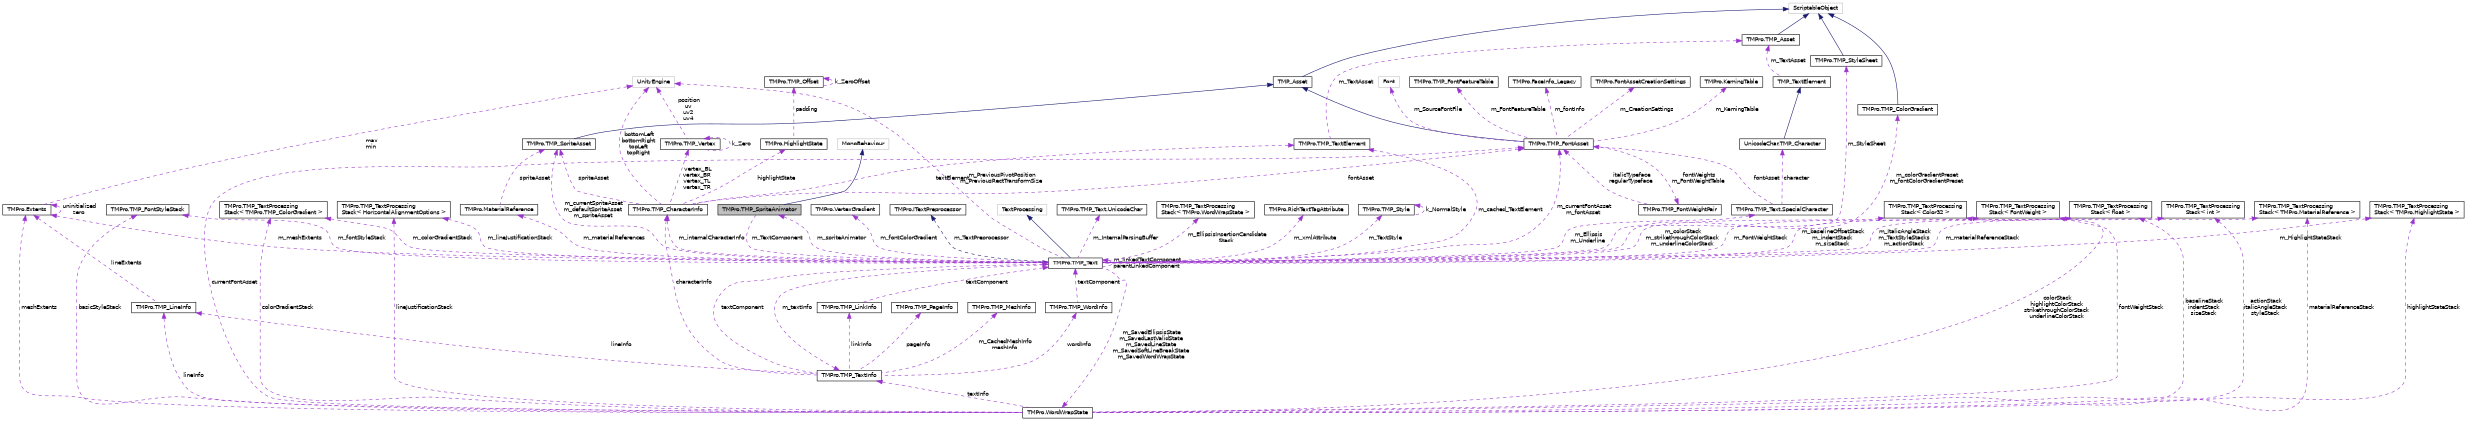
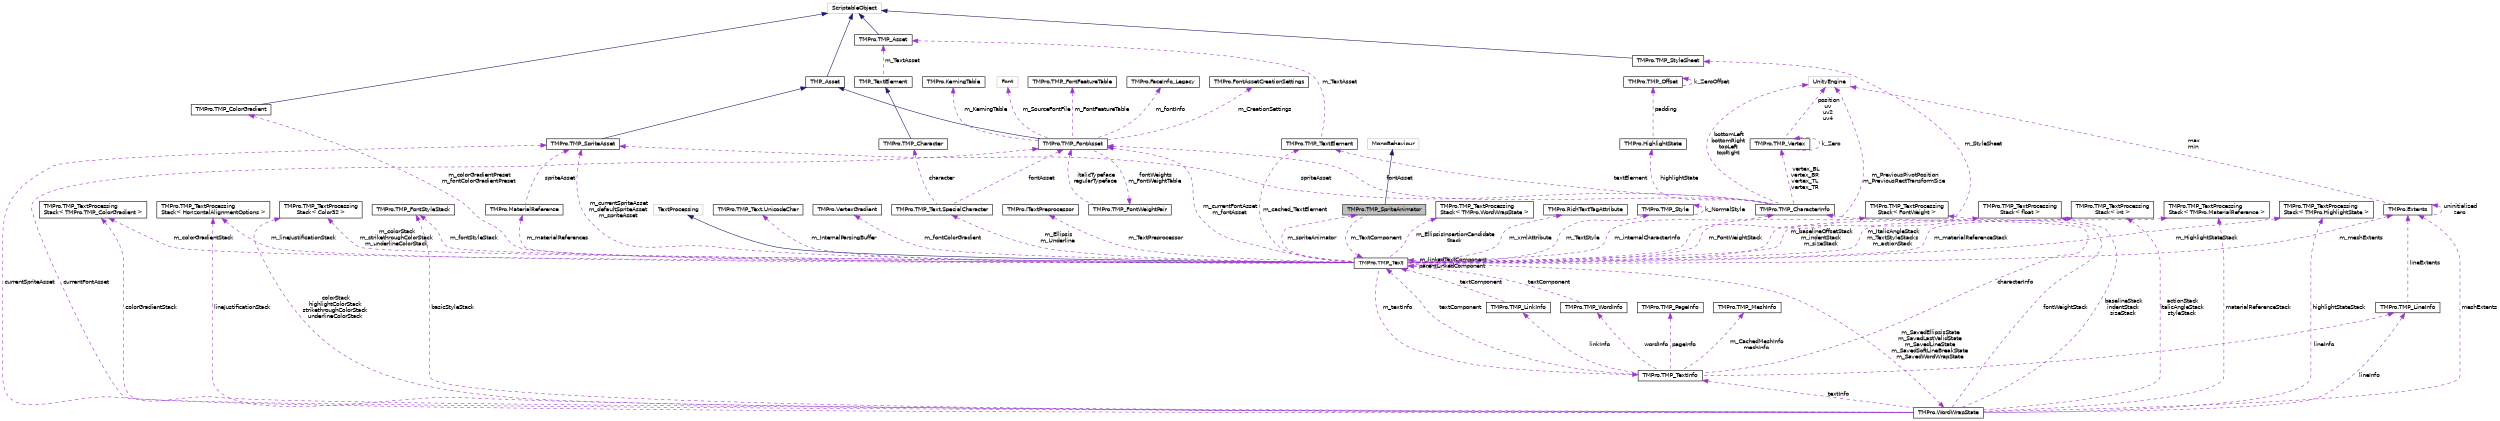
node "UnicodeChar.TMP_Character": label "UnicodeChar.TMP_Character" -> "TMPro.TMP_Character"
edge "TMPro.TMP_Text" -> "TMPro.ITextPreprocessor": color midnightblue -> darkorchid3
edge "TMPro.WordWrapState" -> "TMPro.TMP_SpriteAsset": added, label "currentSpriteAsset"
